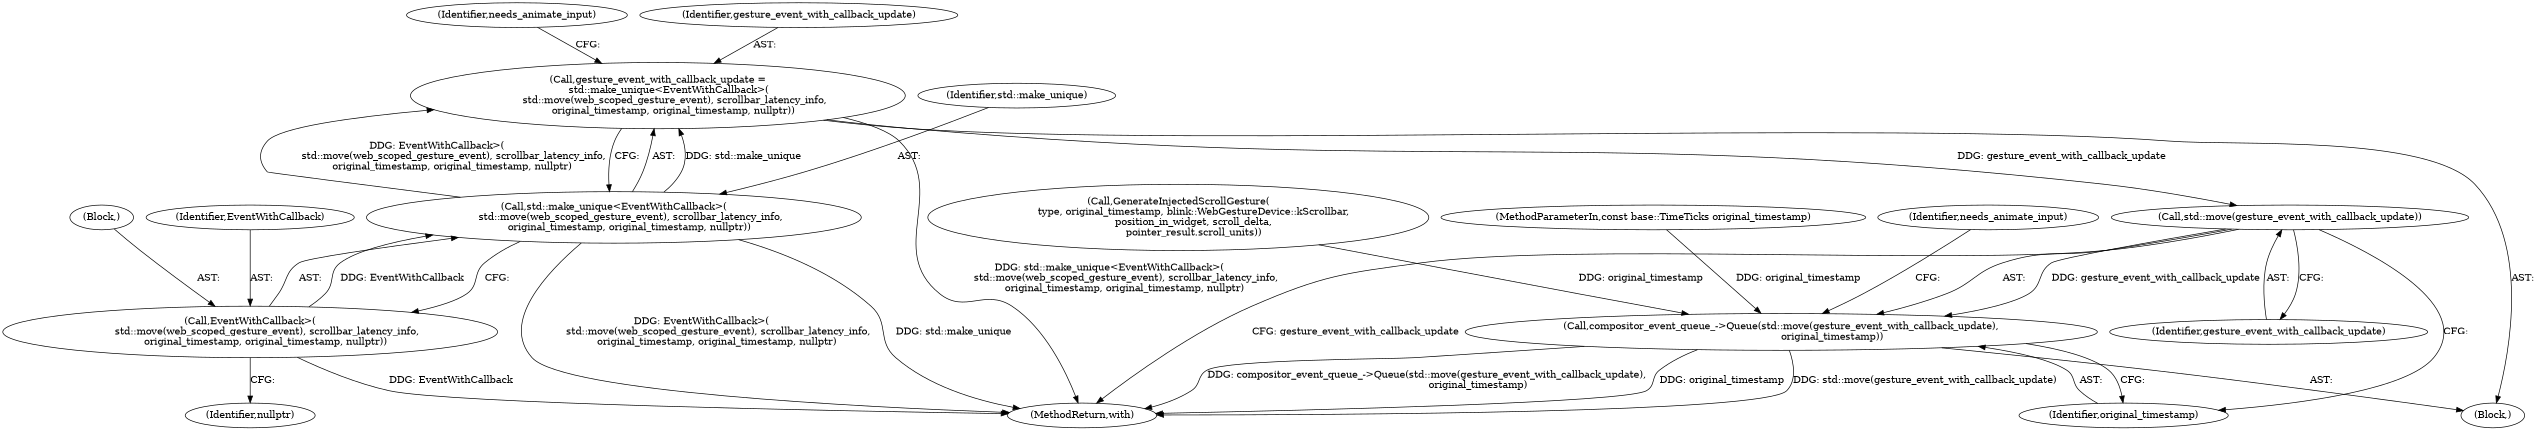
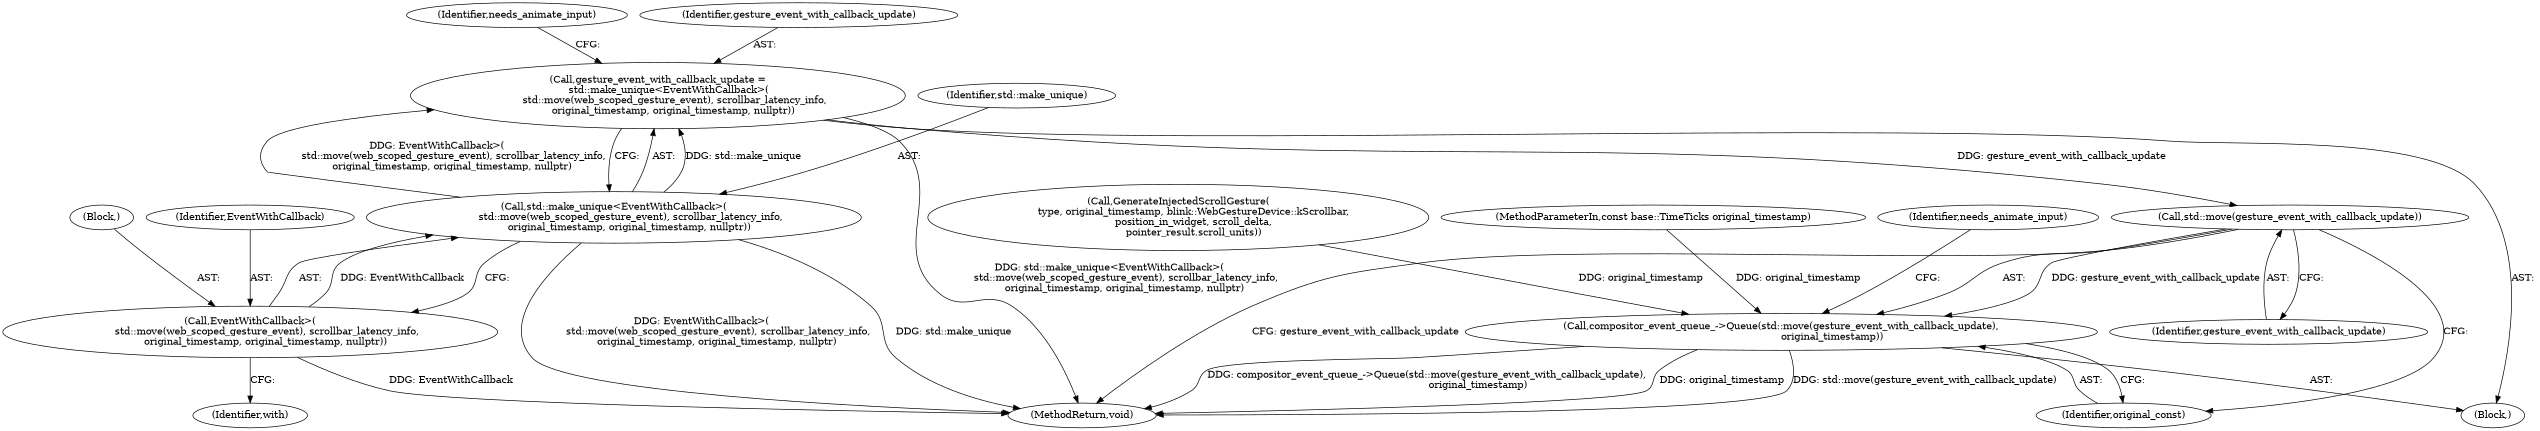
node "(Identifier,nullptr)": label "(Identifier,nullptr)" -> "(Identifier,with)"
node "(MethodReturn,with)": label "(MethodReturn,with)" -> "(MethodReturn,void)"
node "(Identifier,original_timestamp)": label "(Identifier,original_timestamp)" -> "(Identifier,original_const)"
